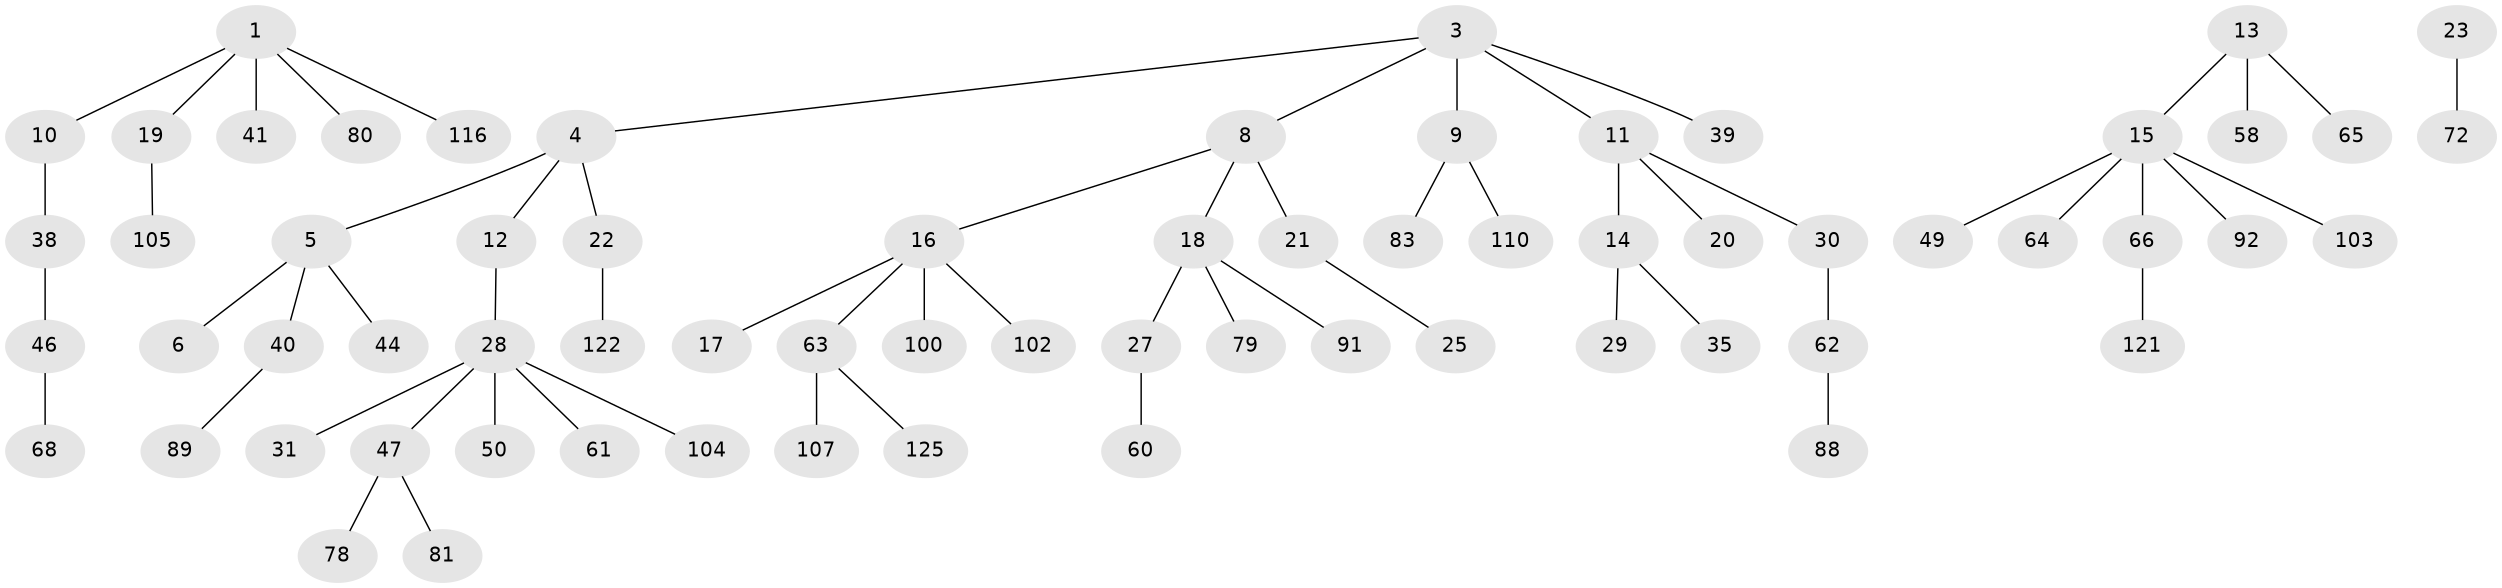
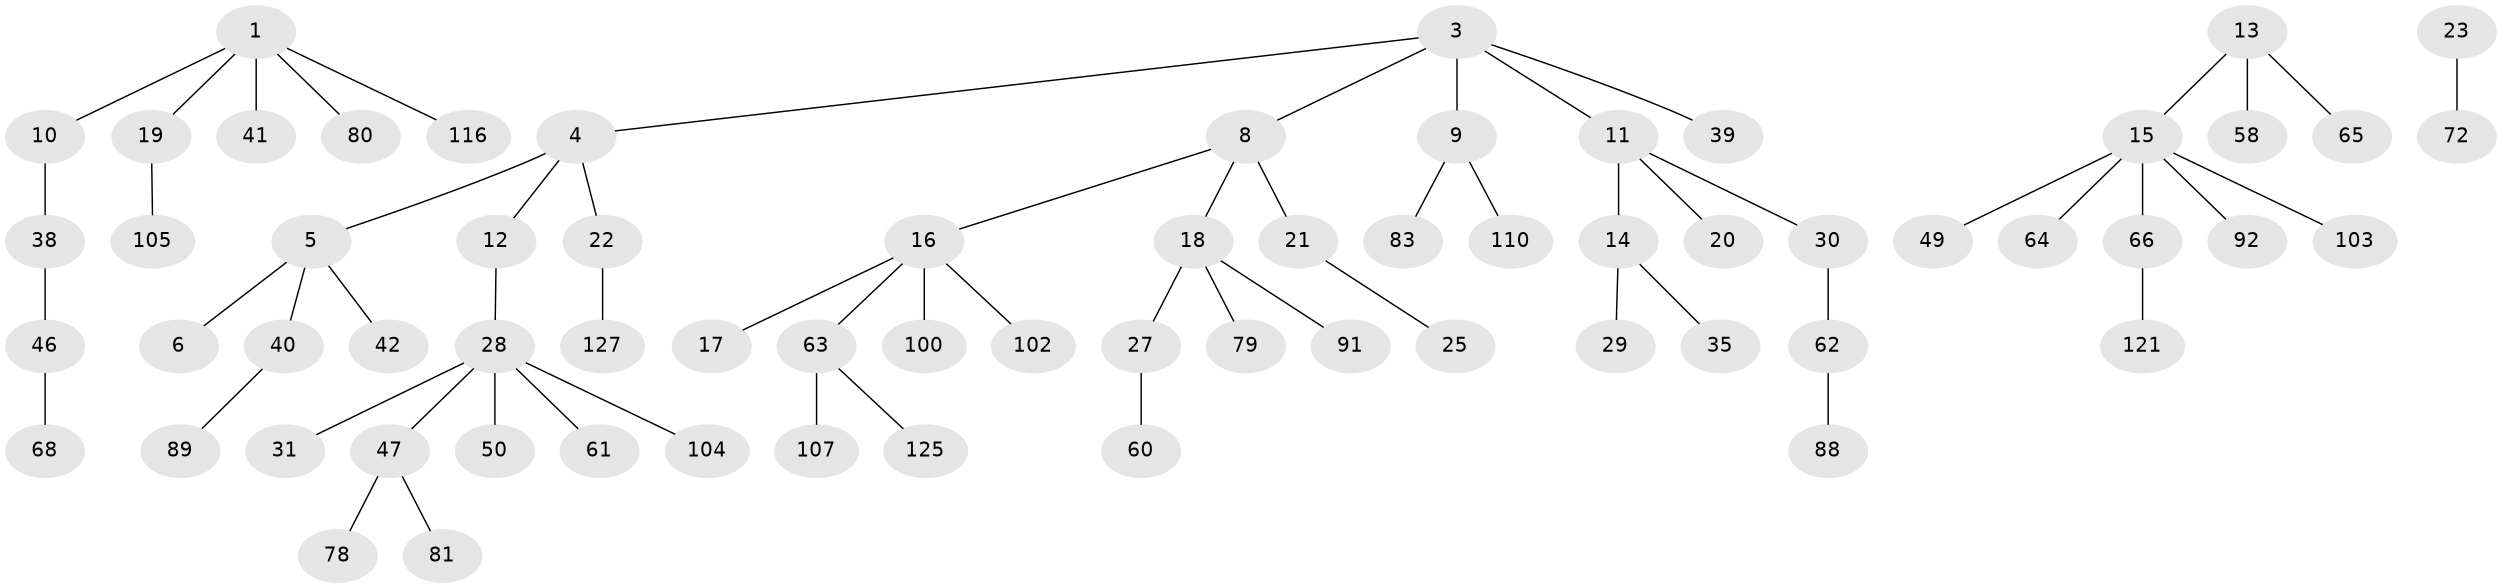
node "44": label "44" -> "42"
node "122": label "122" -> "127"
